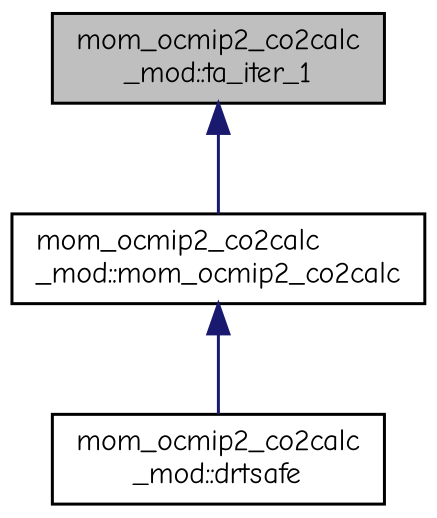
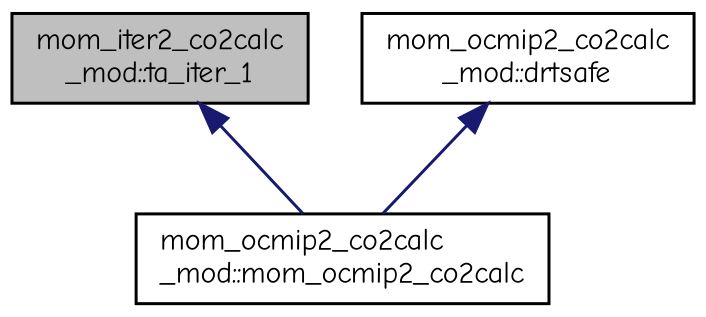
node "mom_ocmip2_co2calc _mod::ta_iter_1": label "mom_ocmip2_co2calc _mod::ta_iter_1" -> "mom_iter2_co2calc _mod::ta_iter_1"
edge "mom_ocmip2_co2calc _mod::drtsafe" -> "mom_ocmip2_co2calc _mod::mom_ocmip2_co2calc": reversed
